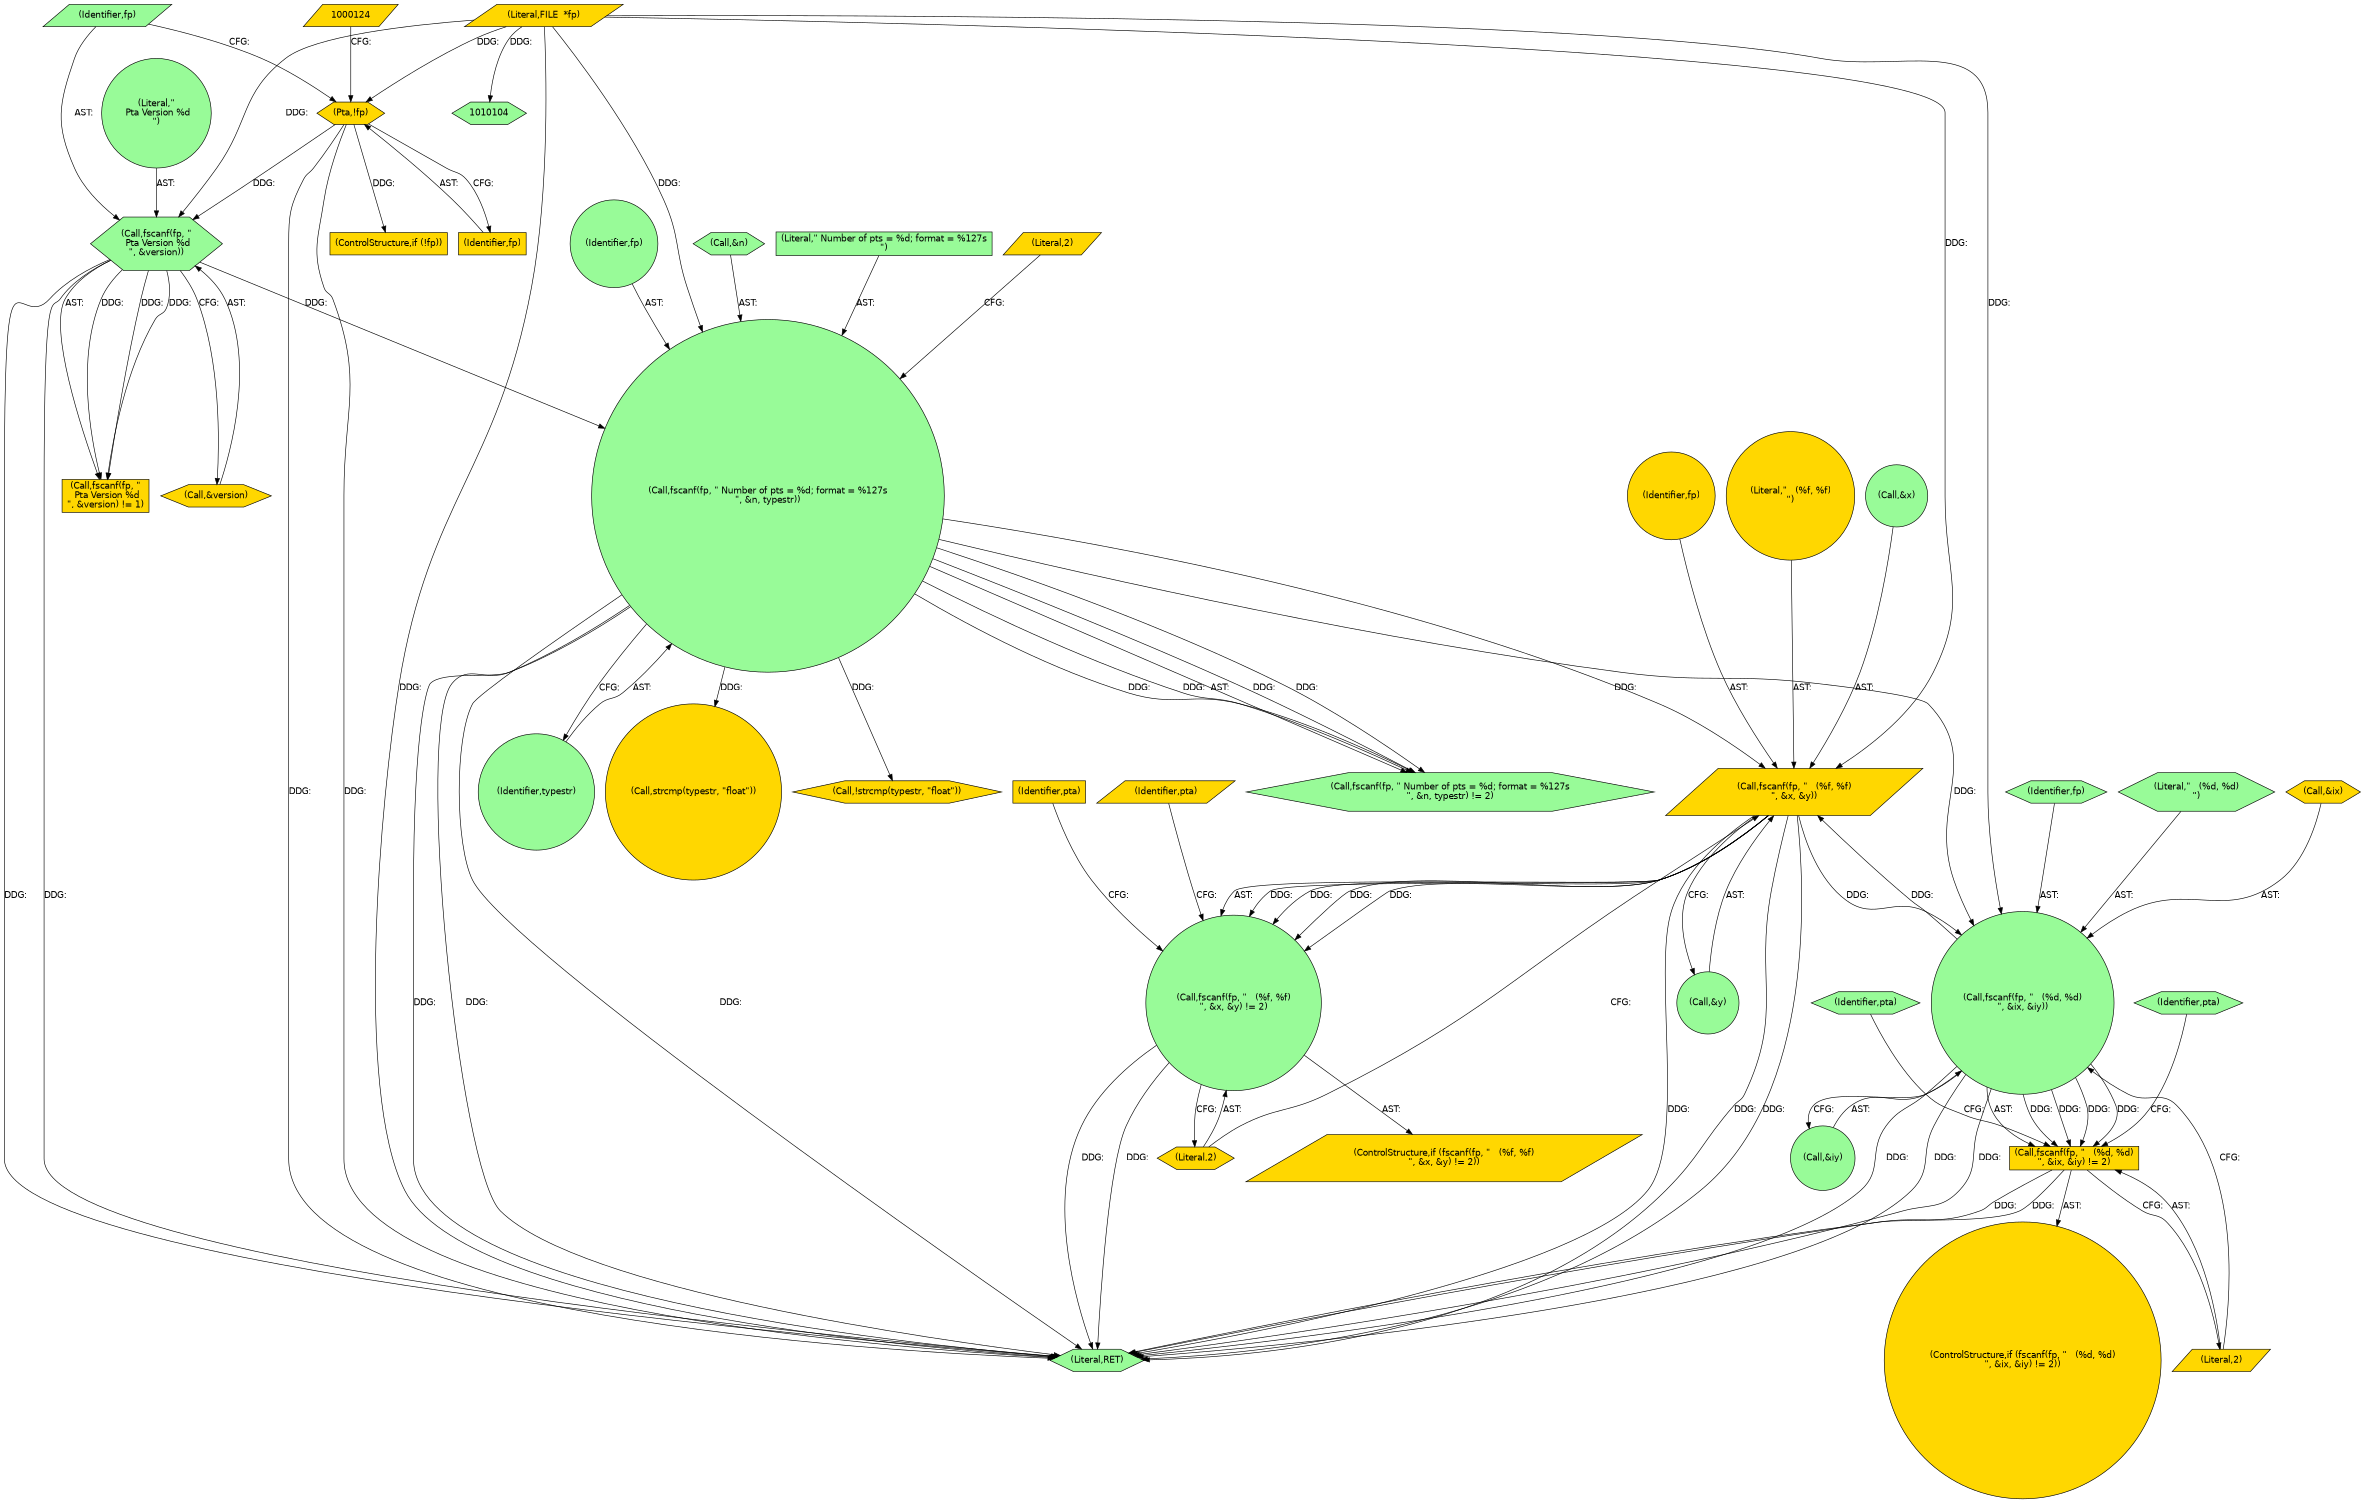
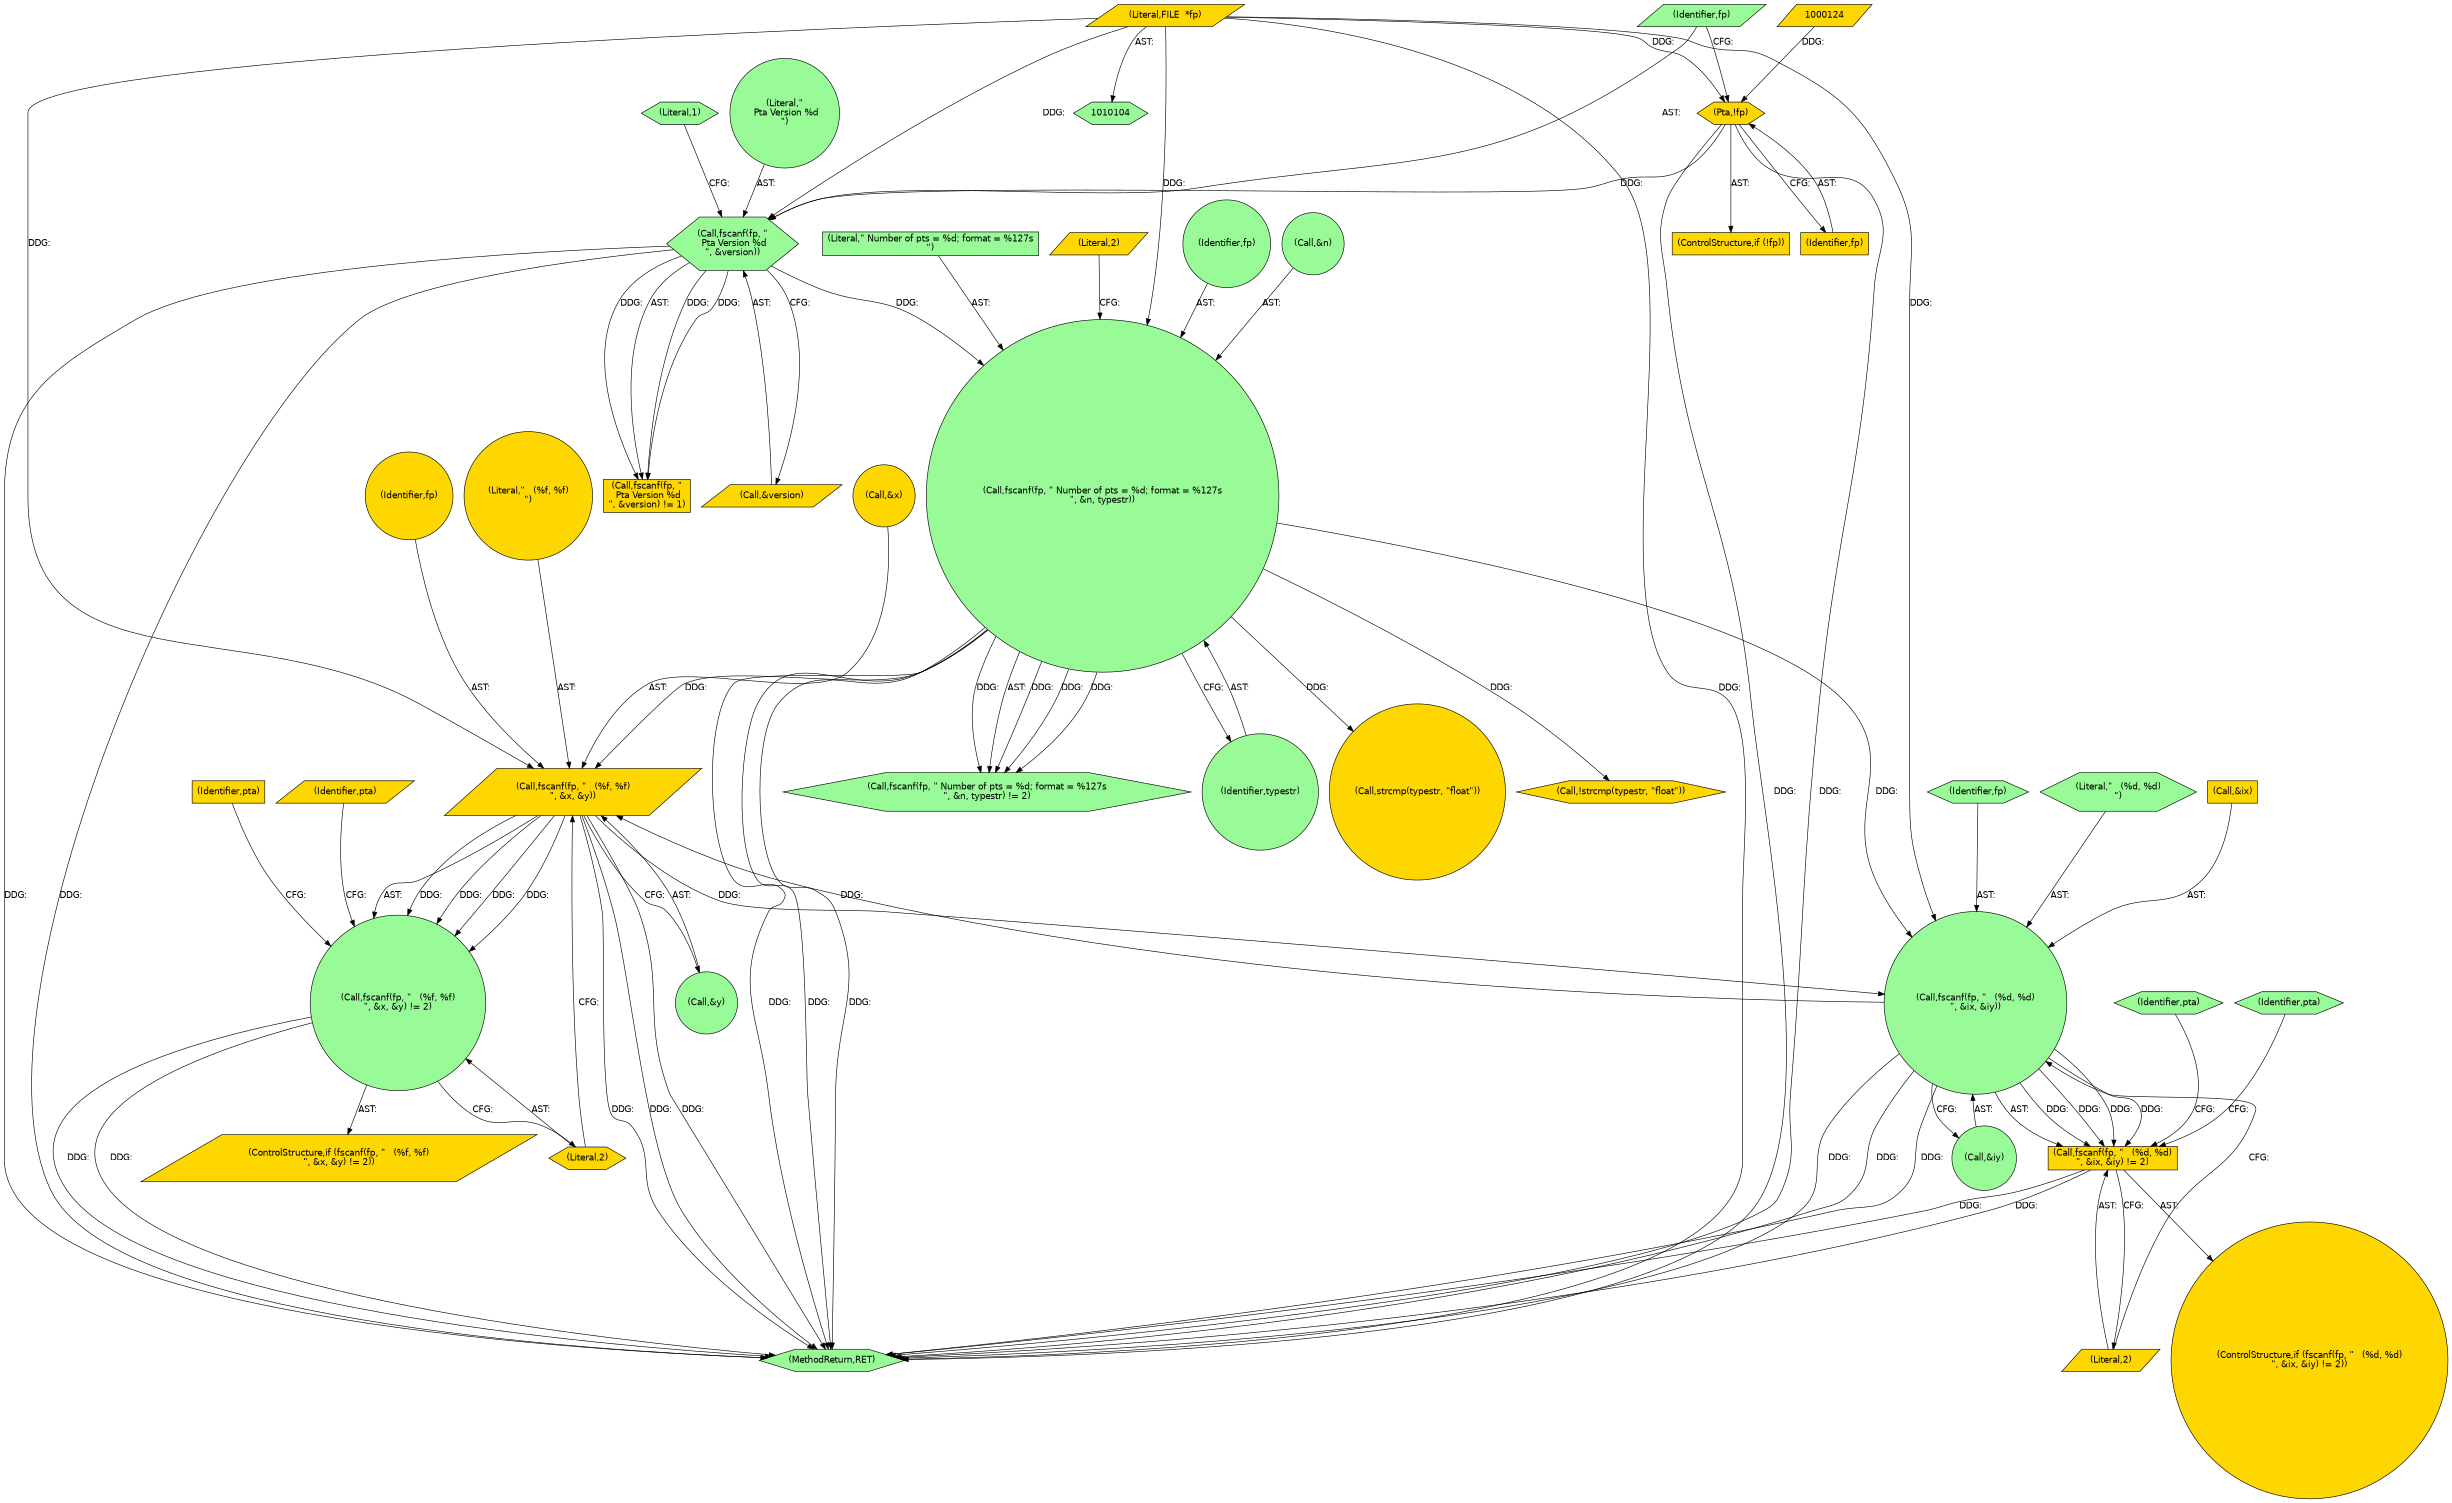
edge "1000124" -> "(Pta,!fp)": label "CFG: " -> "DDG: "
edge "(Literal,FILE  *fp)" -> "1010104": label "DDG: " -> "AST: "
node "(Literal,1)": added
edge "(Pta,!fp)" -> "(ControlStructure,if (!fp))": label "DDG: " -> "AST: "
node "(Call,&n)": shape hexagon -> circle
node "(Call,&version)": shape hexagon -> parallelogram
node "(Call,&x)": fillcolor palegreen -> gold
node "(Call,&ix)": shape hexagon -> box
node "(Literal,RET)": label "(Literal,RET)" -> "(MethodReturn,RET)"
